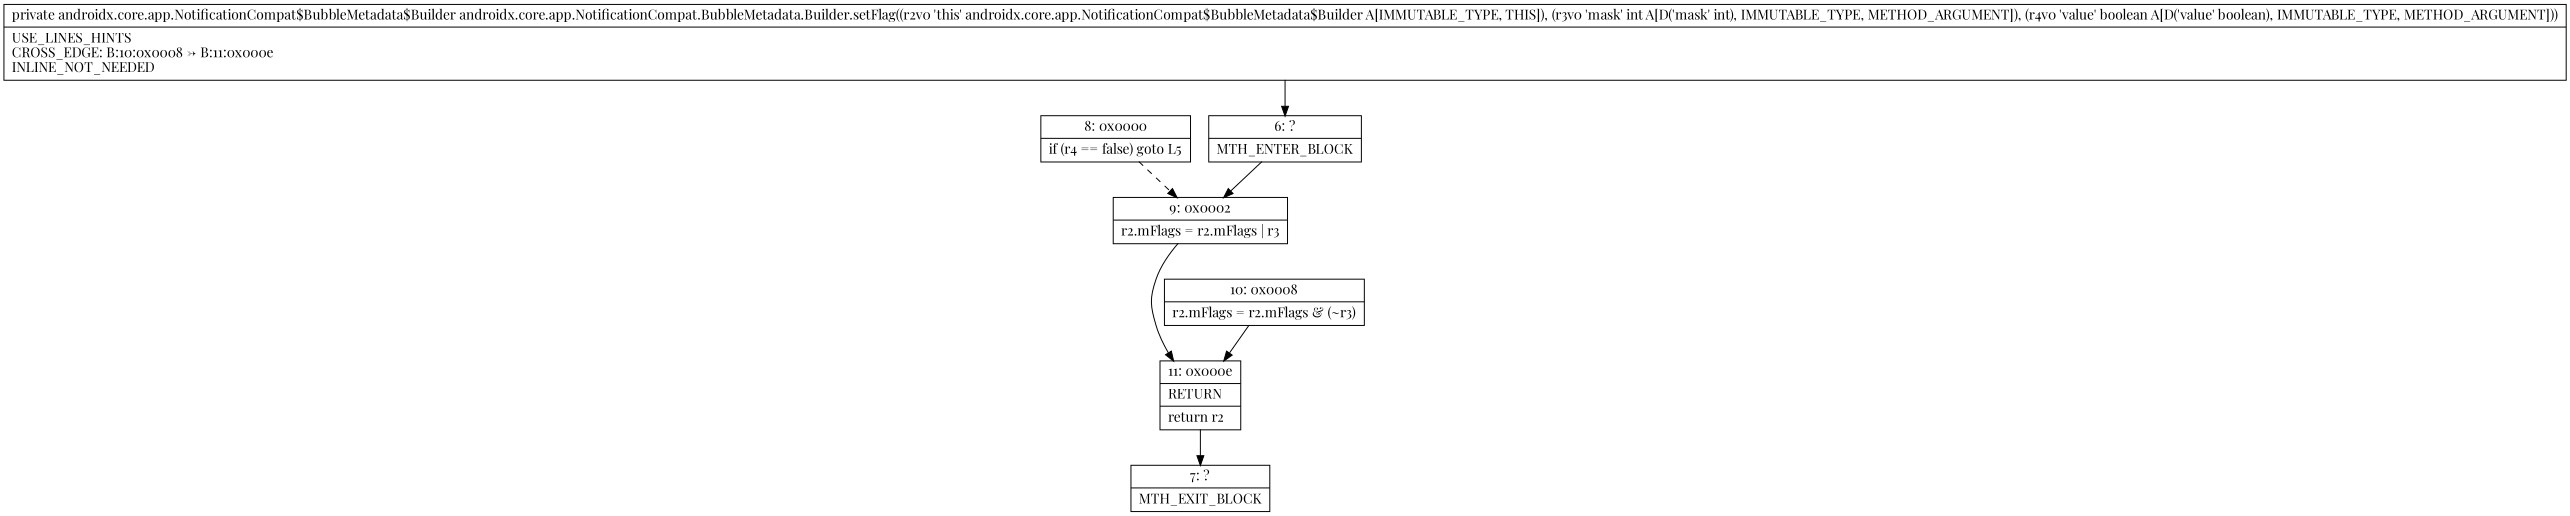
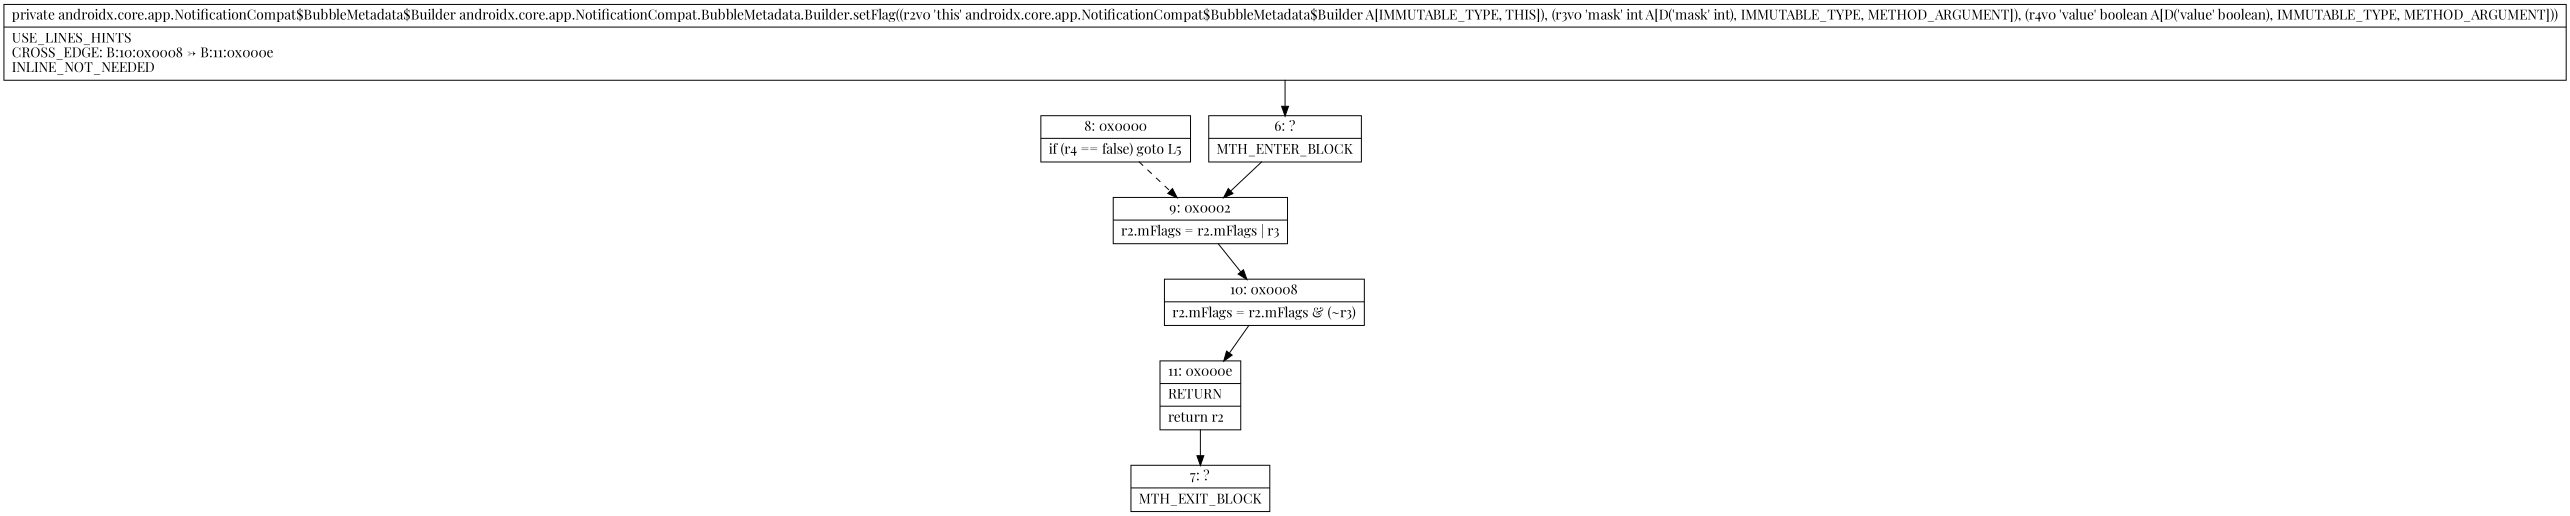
edge "9: 0x0002" -> "11: 0x000e": now "9: 0x0002" -> "10: 0x0008"
